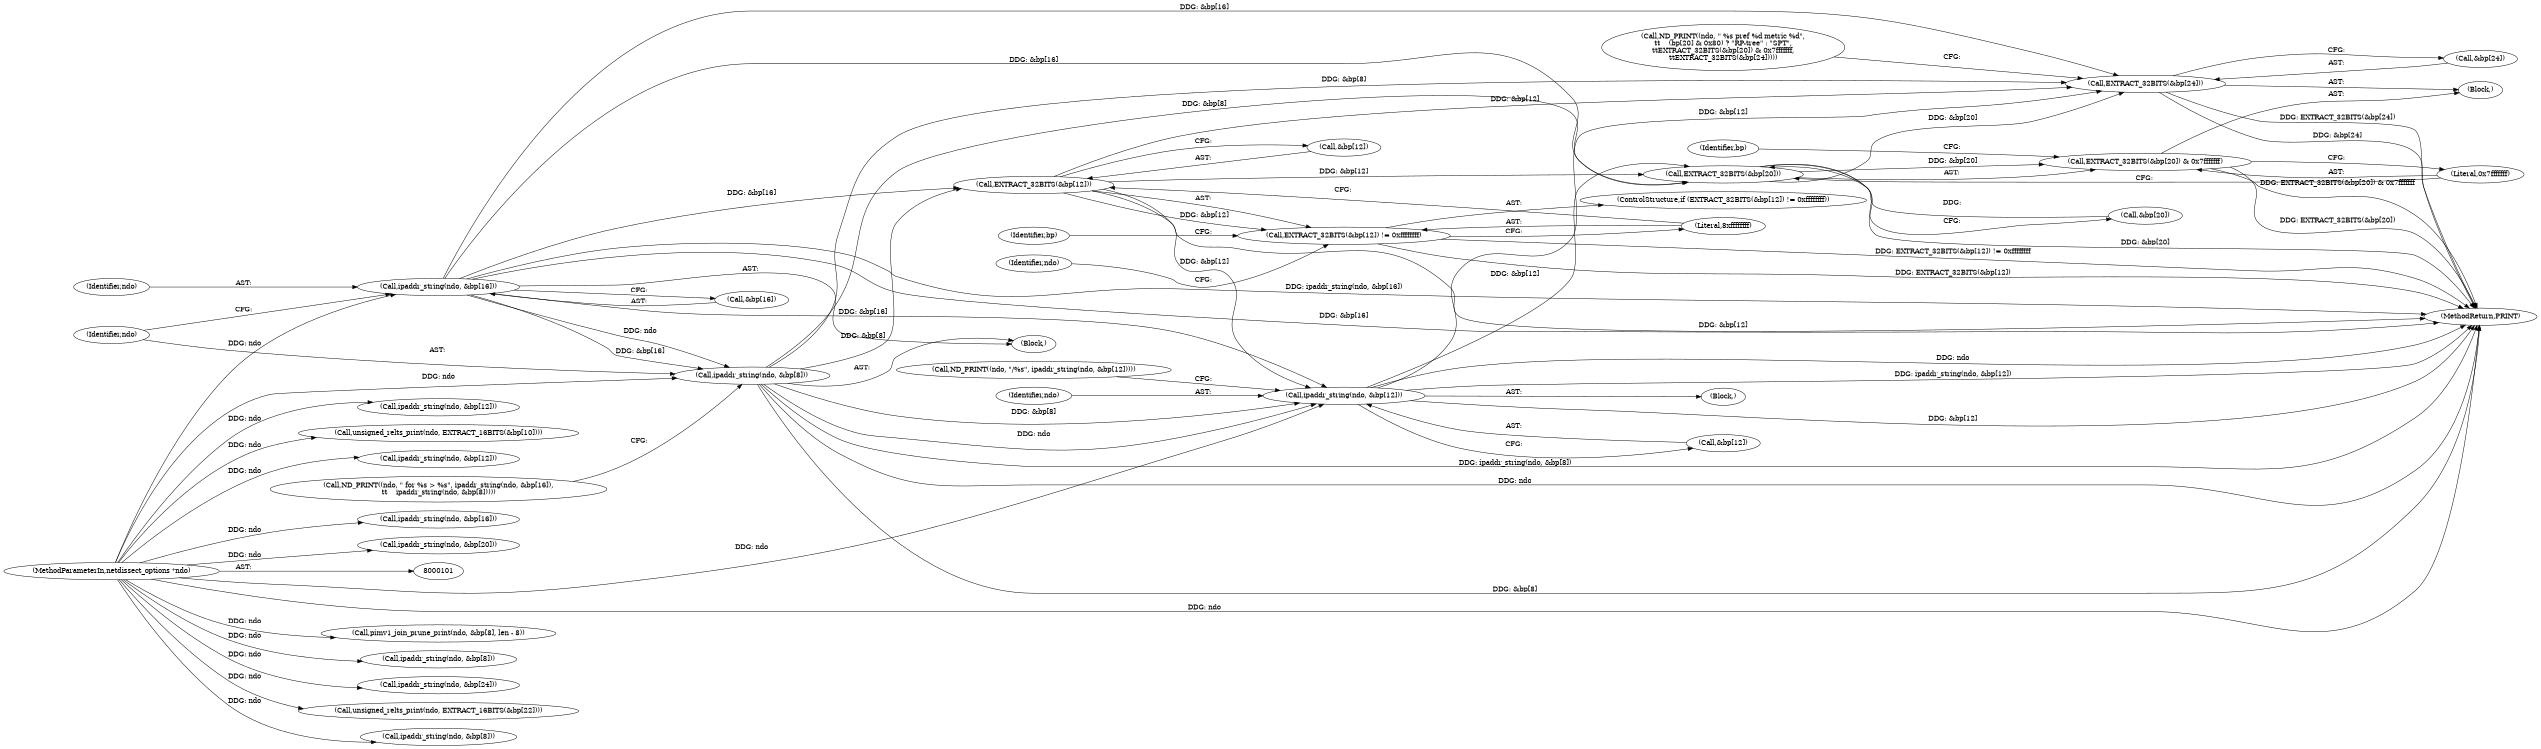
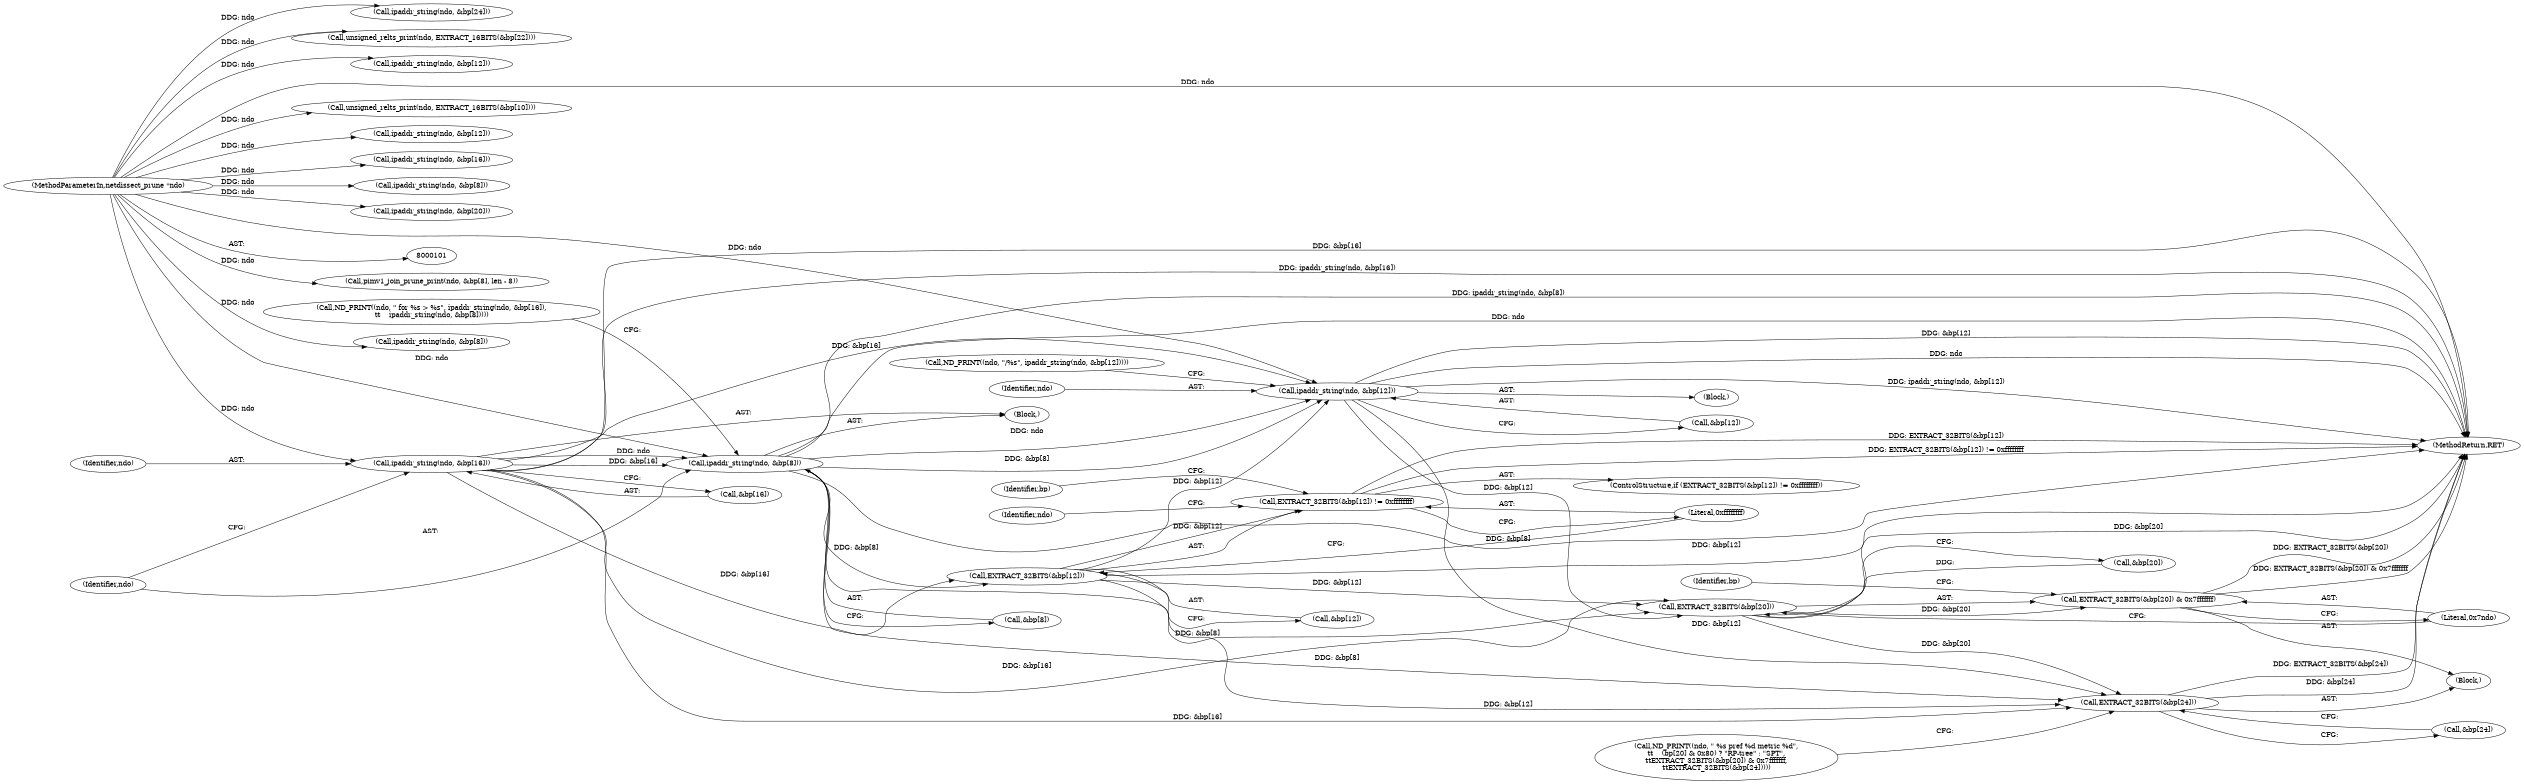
edge "(Call,&bp[24])" -> "(Call,EXTRACT_32BITS(&bp[24]))": label "AST: " -> "CFG: "
node "(Literal,0x7fffffff)": label "(Literal,0x7fffffff)" -> "(Literal,0x7ndo)"
node "(Literal,8xffffffff)": label "(Literal,8xffffffff)" -> "(Literal,0xffffffff)"
node "(MethodReturn,PRINT)": label "(MethodReturn,PRINT)" -> "(MethodReturn,RET)"
node "(MethodParameterIn,netdissect_options *ndo)": label "(MethodParameterIn,netdissect_options *ndo)" -> "(MethodParameterIn,netdissect_prune *ndo)"
node "(Call,&bp[8])": added
